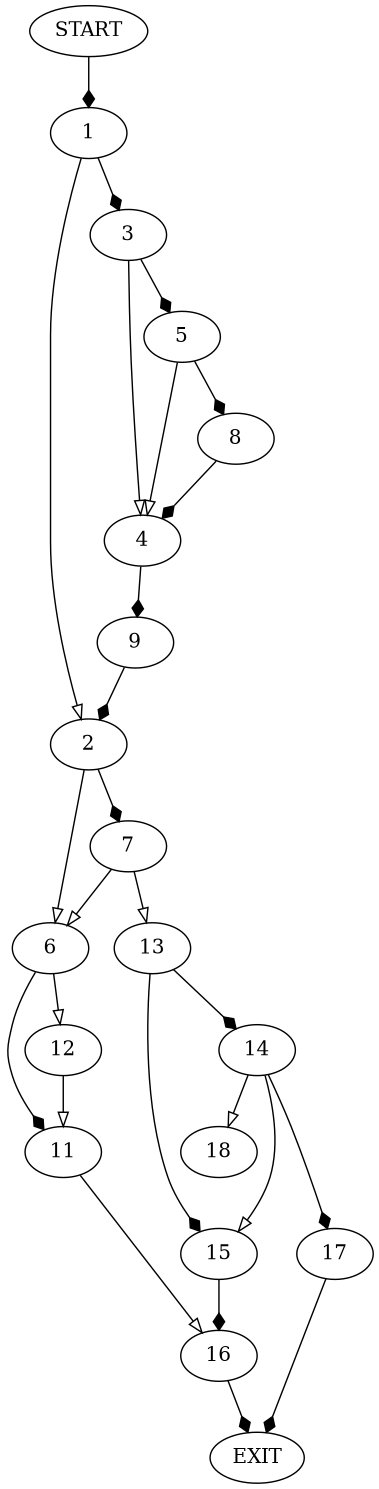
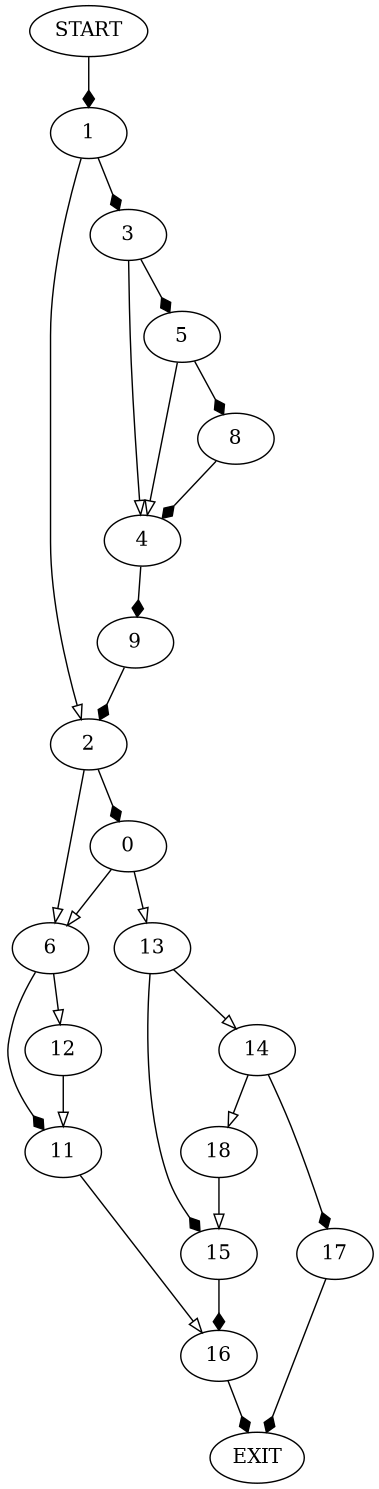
node "7": label "7" -> "0"
edge "13" -> "14": arrowhead diamond -> onormal
edge "14" -> "15": now "18" -> "15"
